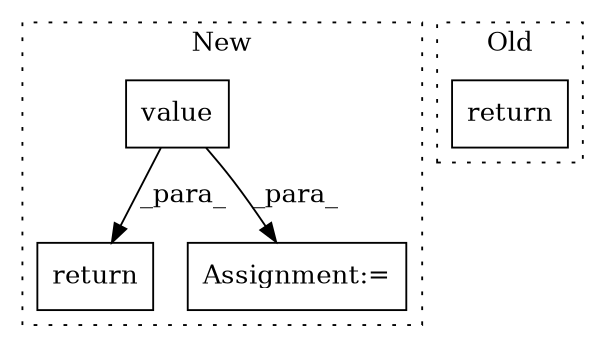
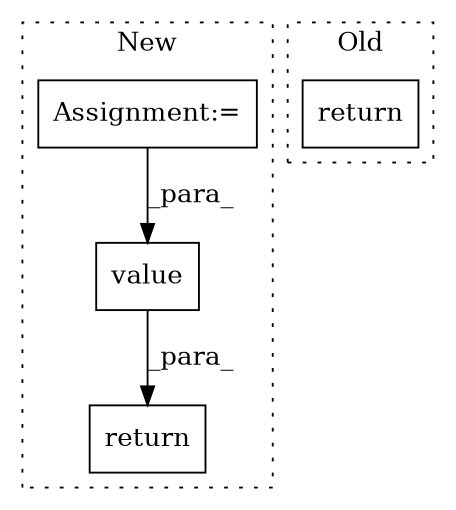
edge "value" -> "Assignment:=": reversed
